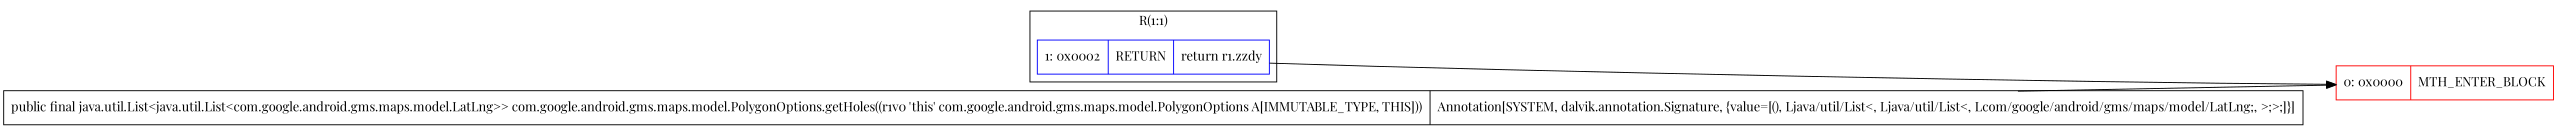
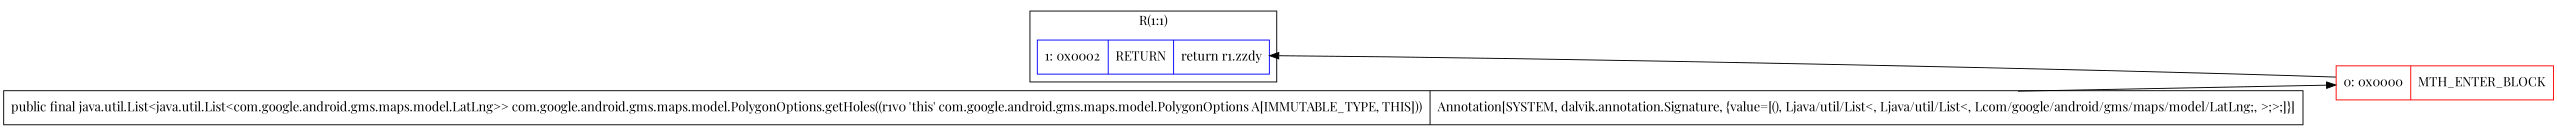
edge "1: 0x0002" -> "0: 0x0000": reversed
